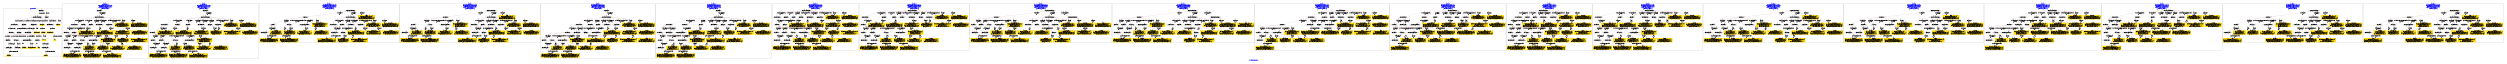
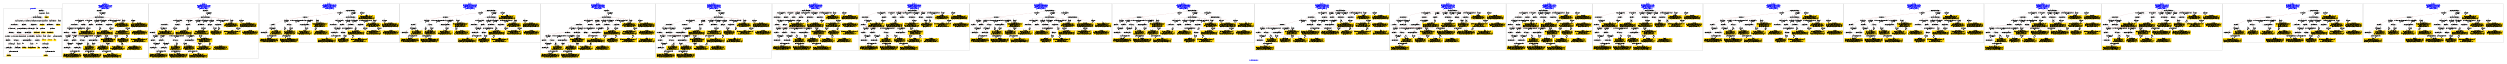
node "image_url": fillcolor lightgray -> gold
node "medium_uri": added
